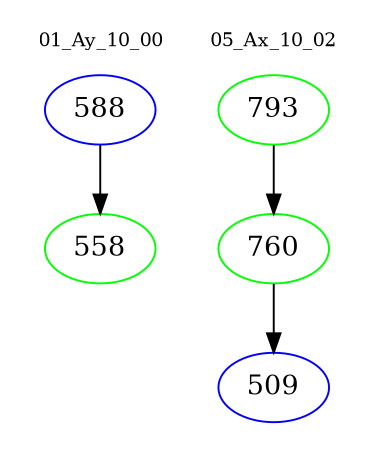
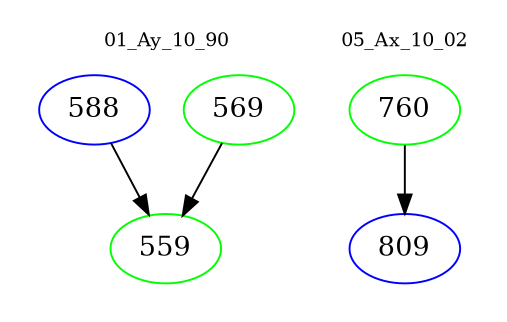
cluster "01_Ay_10_00": label "01_Ay_10_00" -> "01_Ay_10_90"
node "569": added
node "793": removed
node "558": label "558" -> "559"
node "509": label "509" -> "809"
